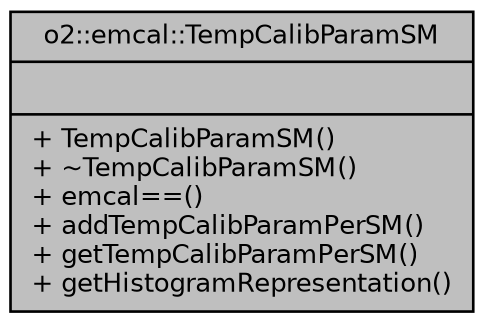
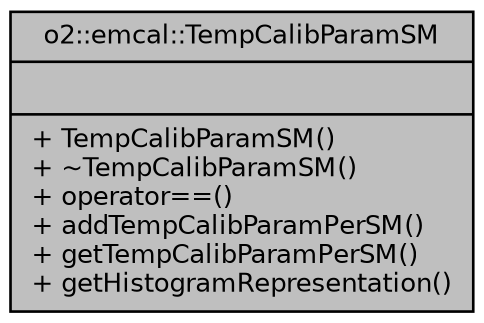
node "o2::emcal::TempCalibParamSM": text "+ emcal==()" -> "+ operator==()"
